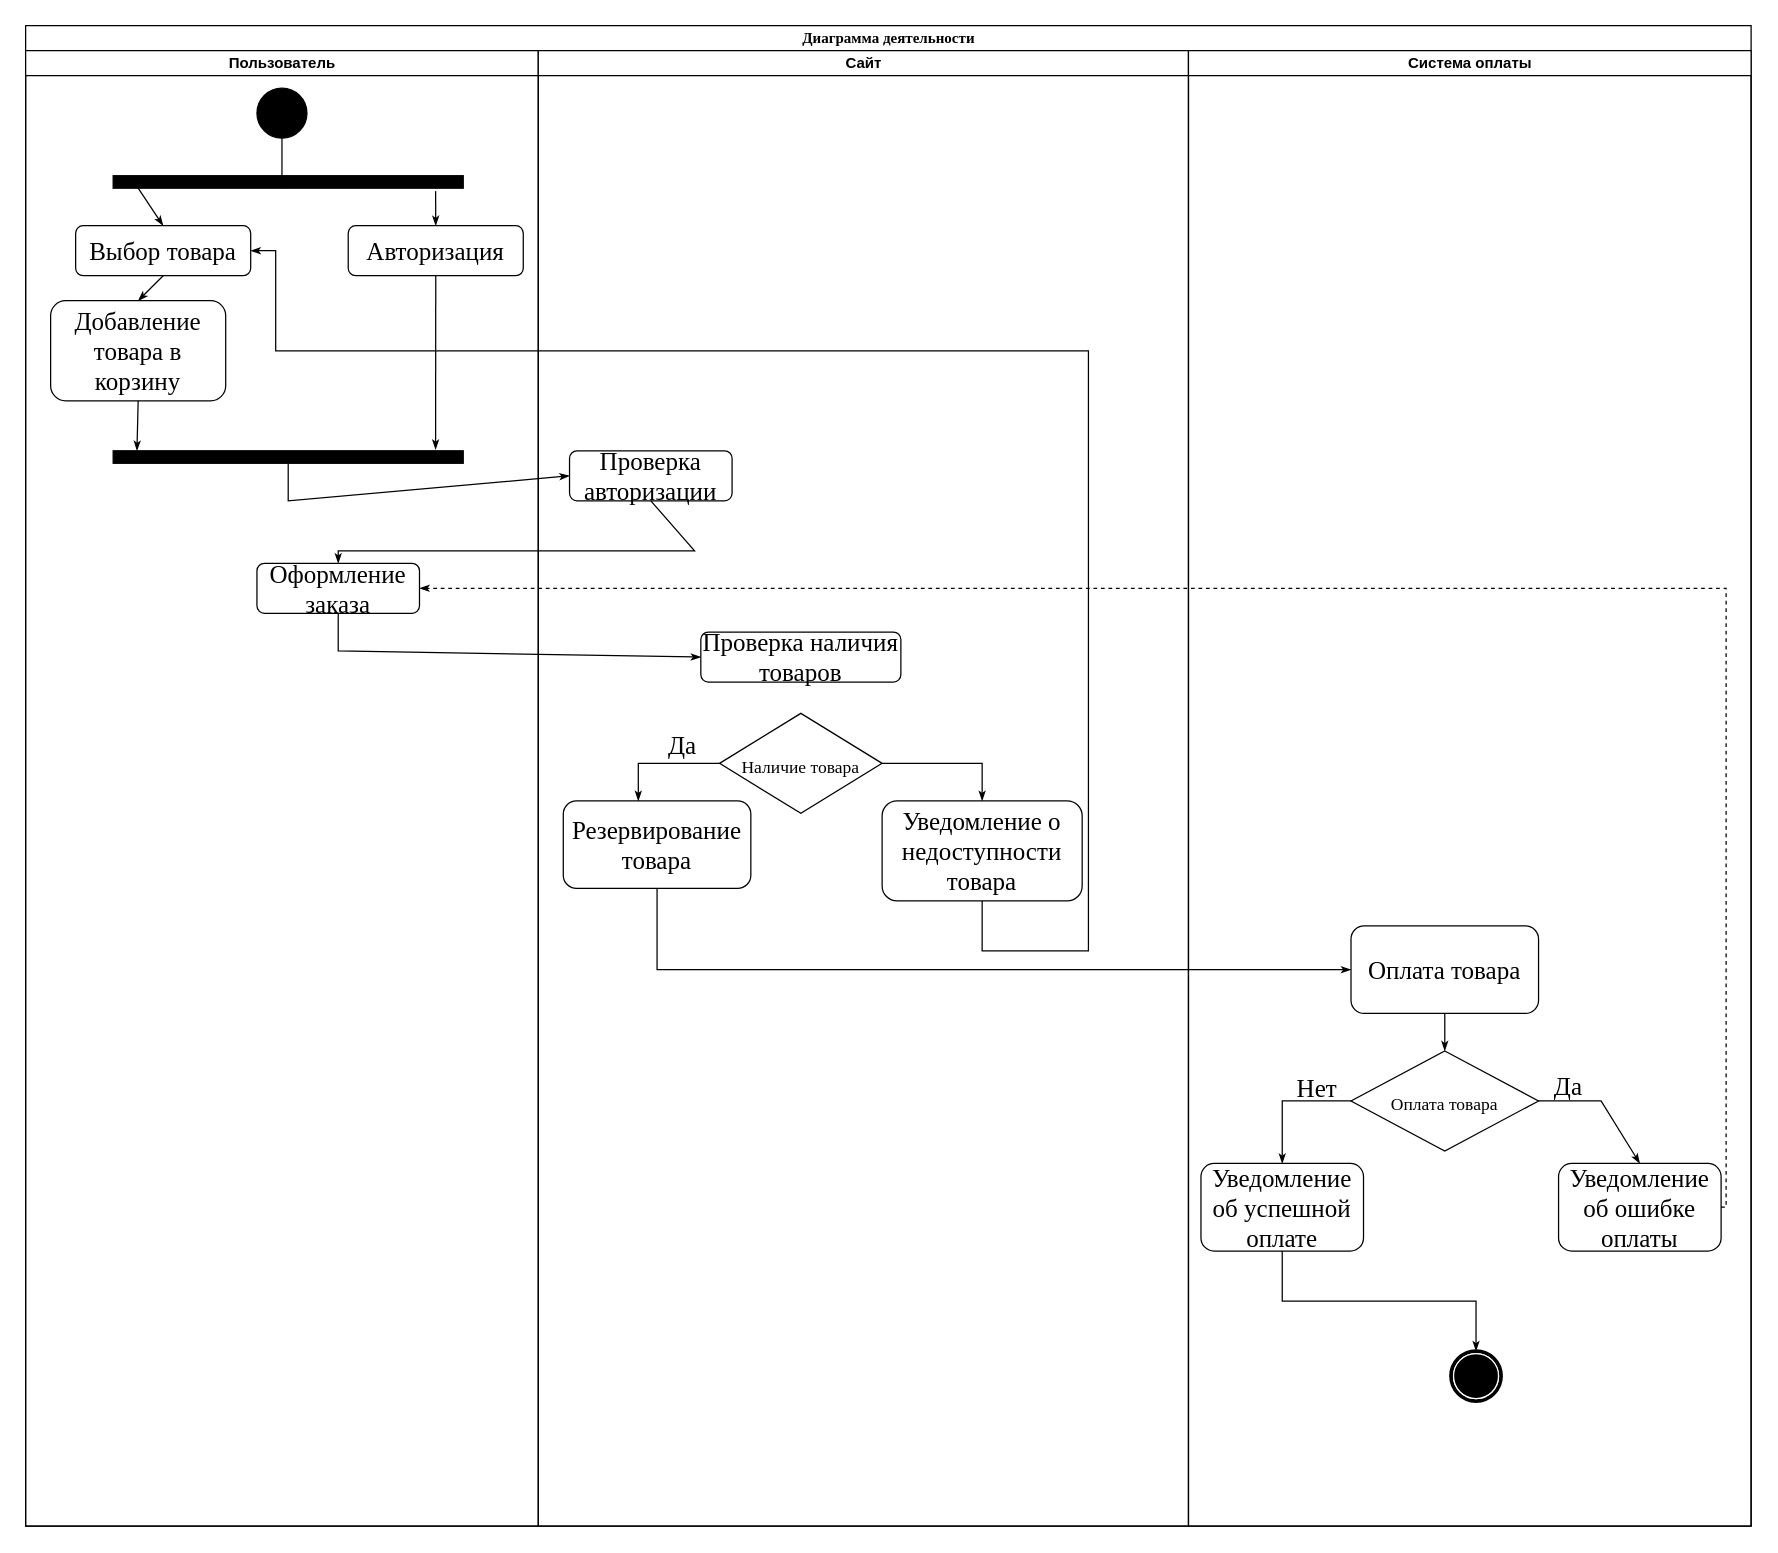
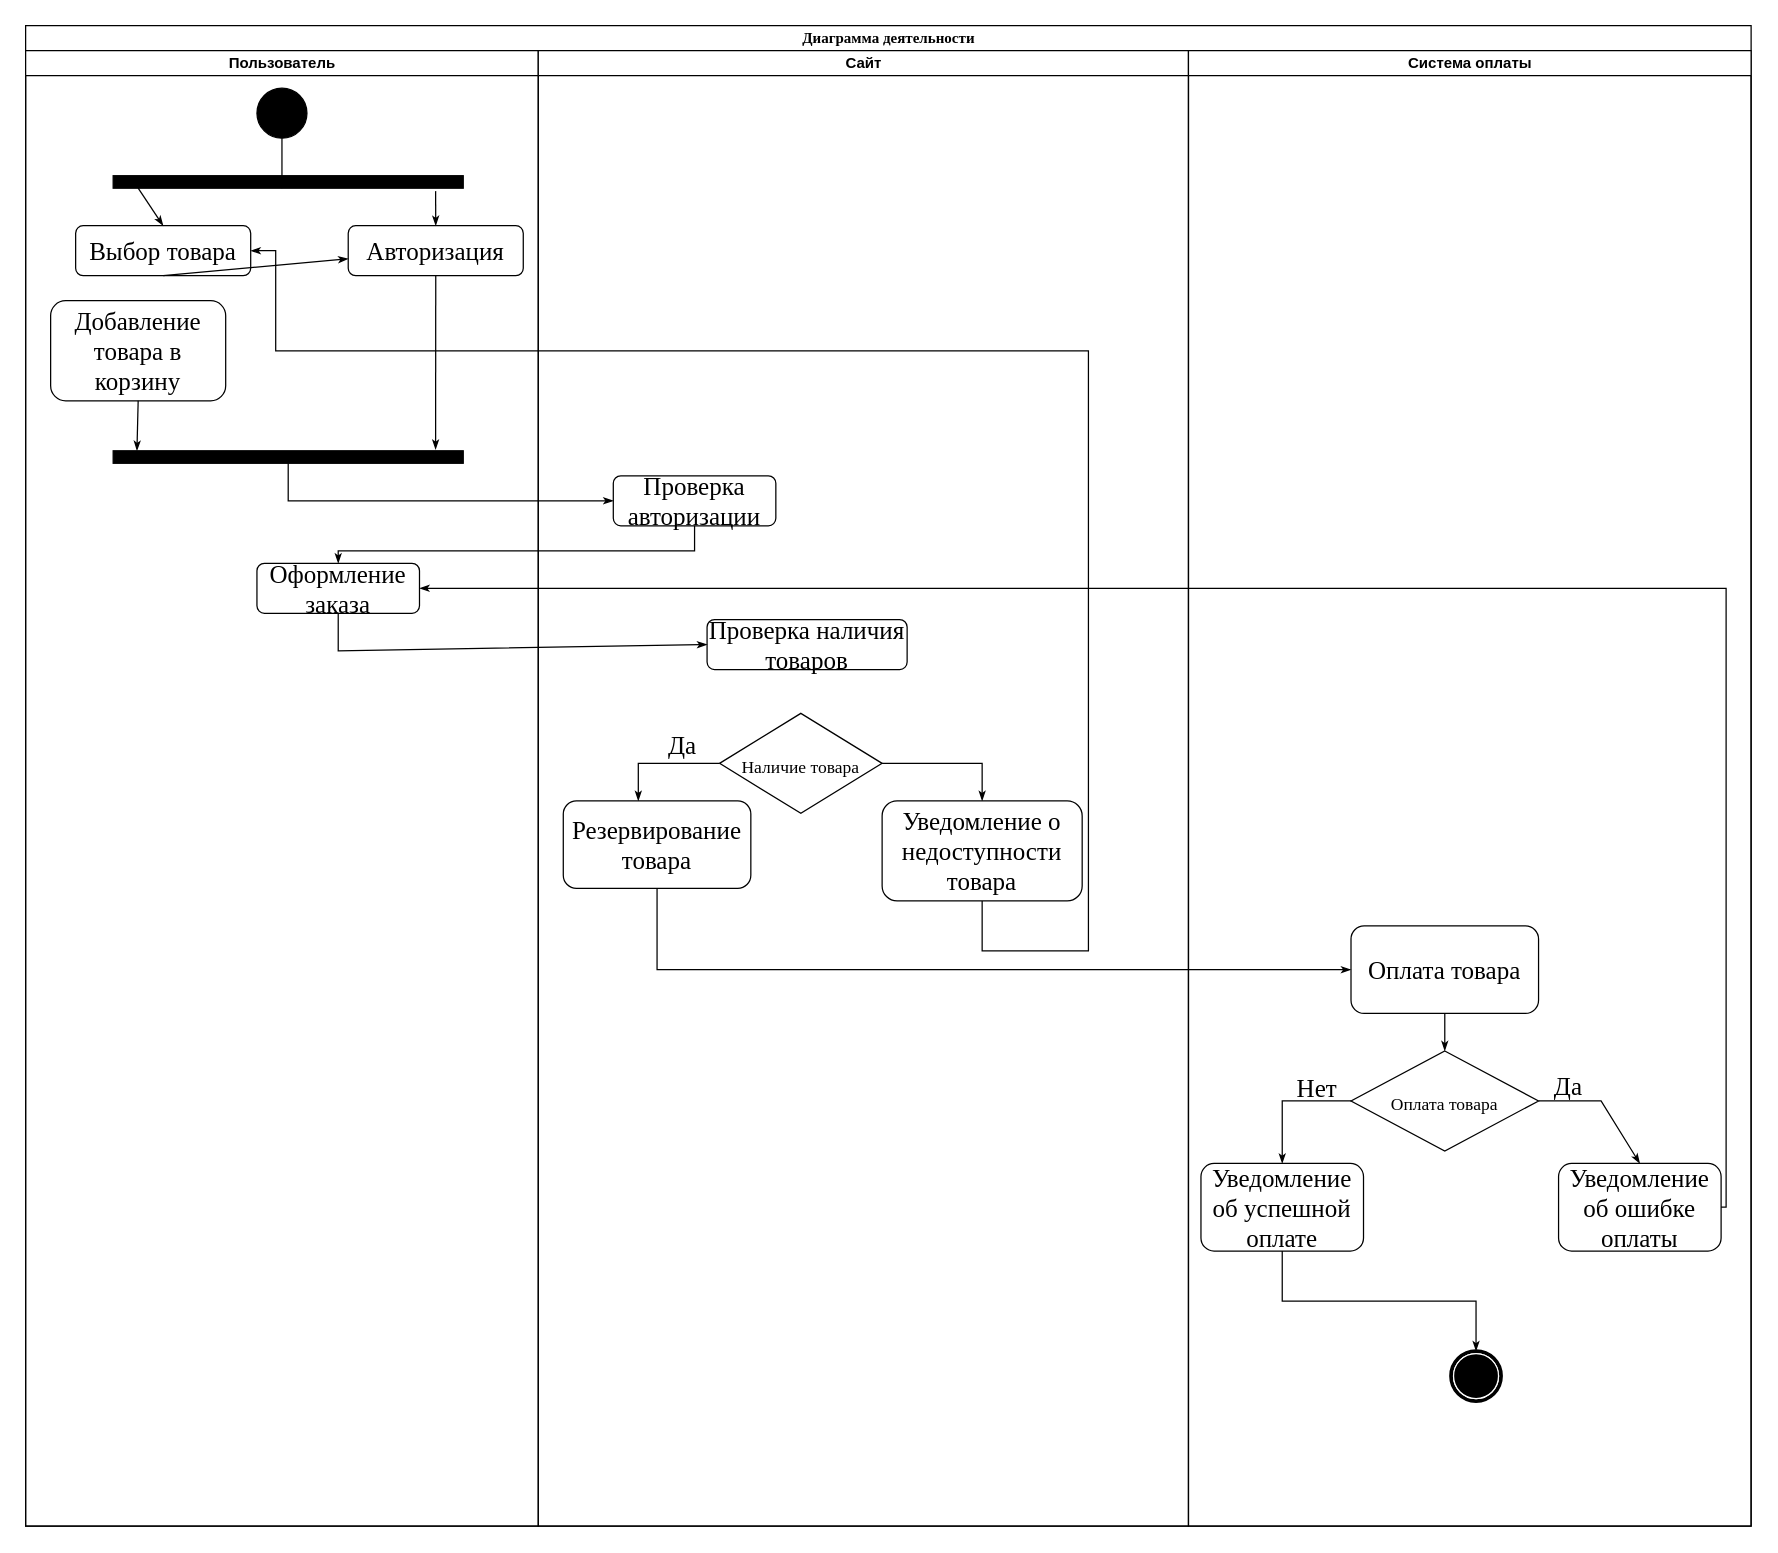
edge "Выбор товара" -> "Добавление товара в корзину": now "Выбор товара" -> "Авторизация"
node "Проверка авторизации": moved (651, 476) -> (694, 501)
edge "Уведомление об ошибке оплаты" -> "Оформление заказа": style dashed -> solid
node "Проверка наличия товаров": moved (801, 657) -> (807, 644)
